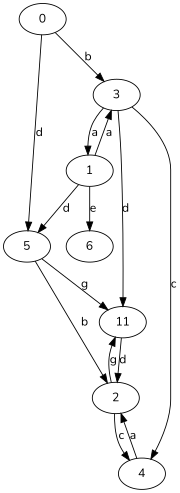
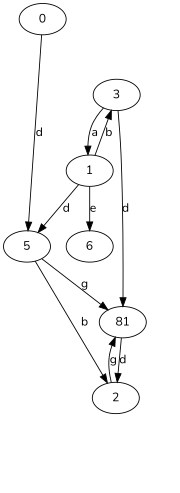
edge "0" -> "3": removed, label "b"
edge "1" -> "3": label "a" -> "b"
node "11": label "11" -> "81"
node "4": removed
